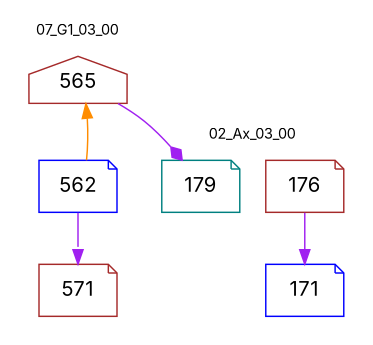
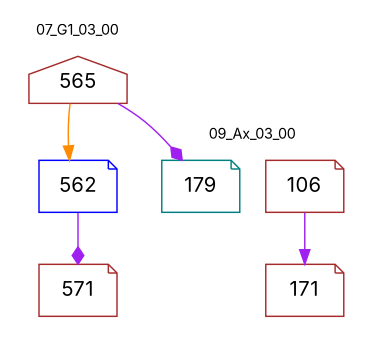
cluster "02_Ax_03_00": label "02_Ax_03_00" -> "09_Ax_03_00"
edge "562" -> "565": reversed
node "176": label "176" -> "106"
edge "562" -> "571": arrowhead normal -> diamond
node "171": color blue -> brown
